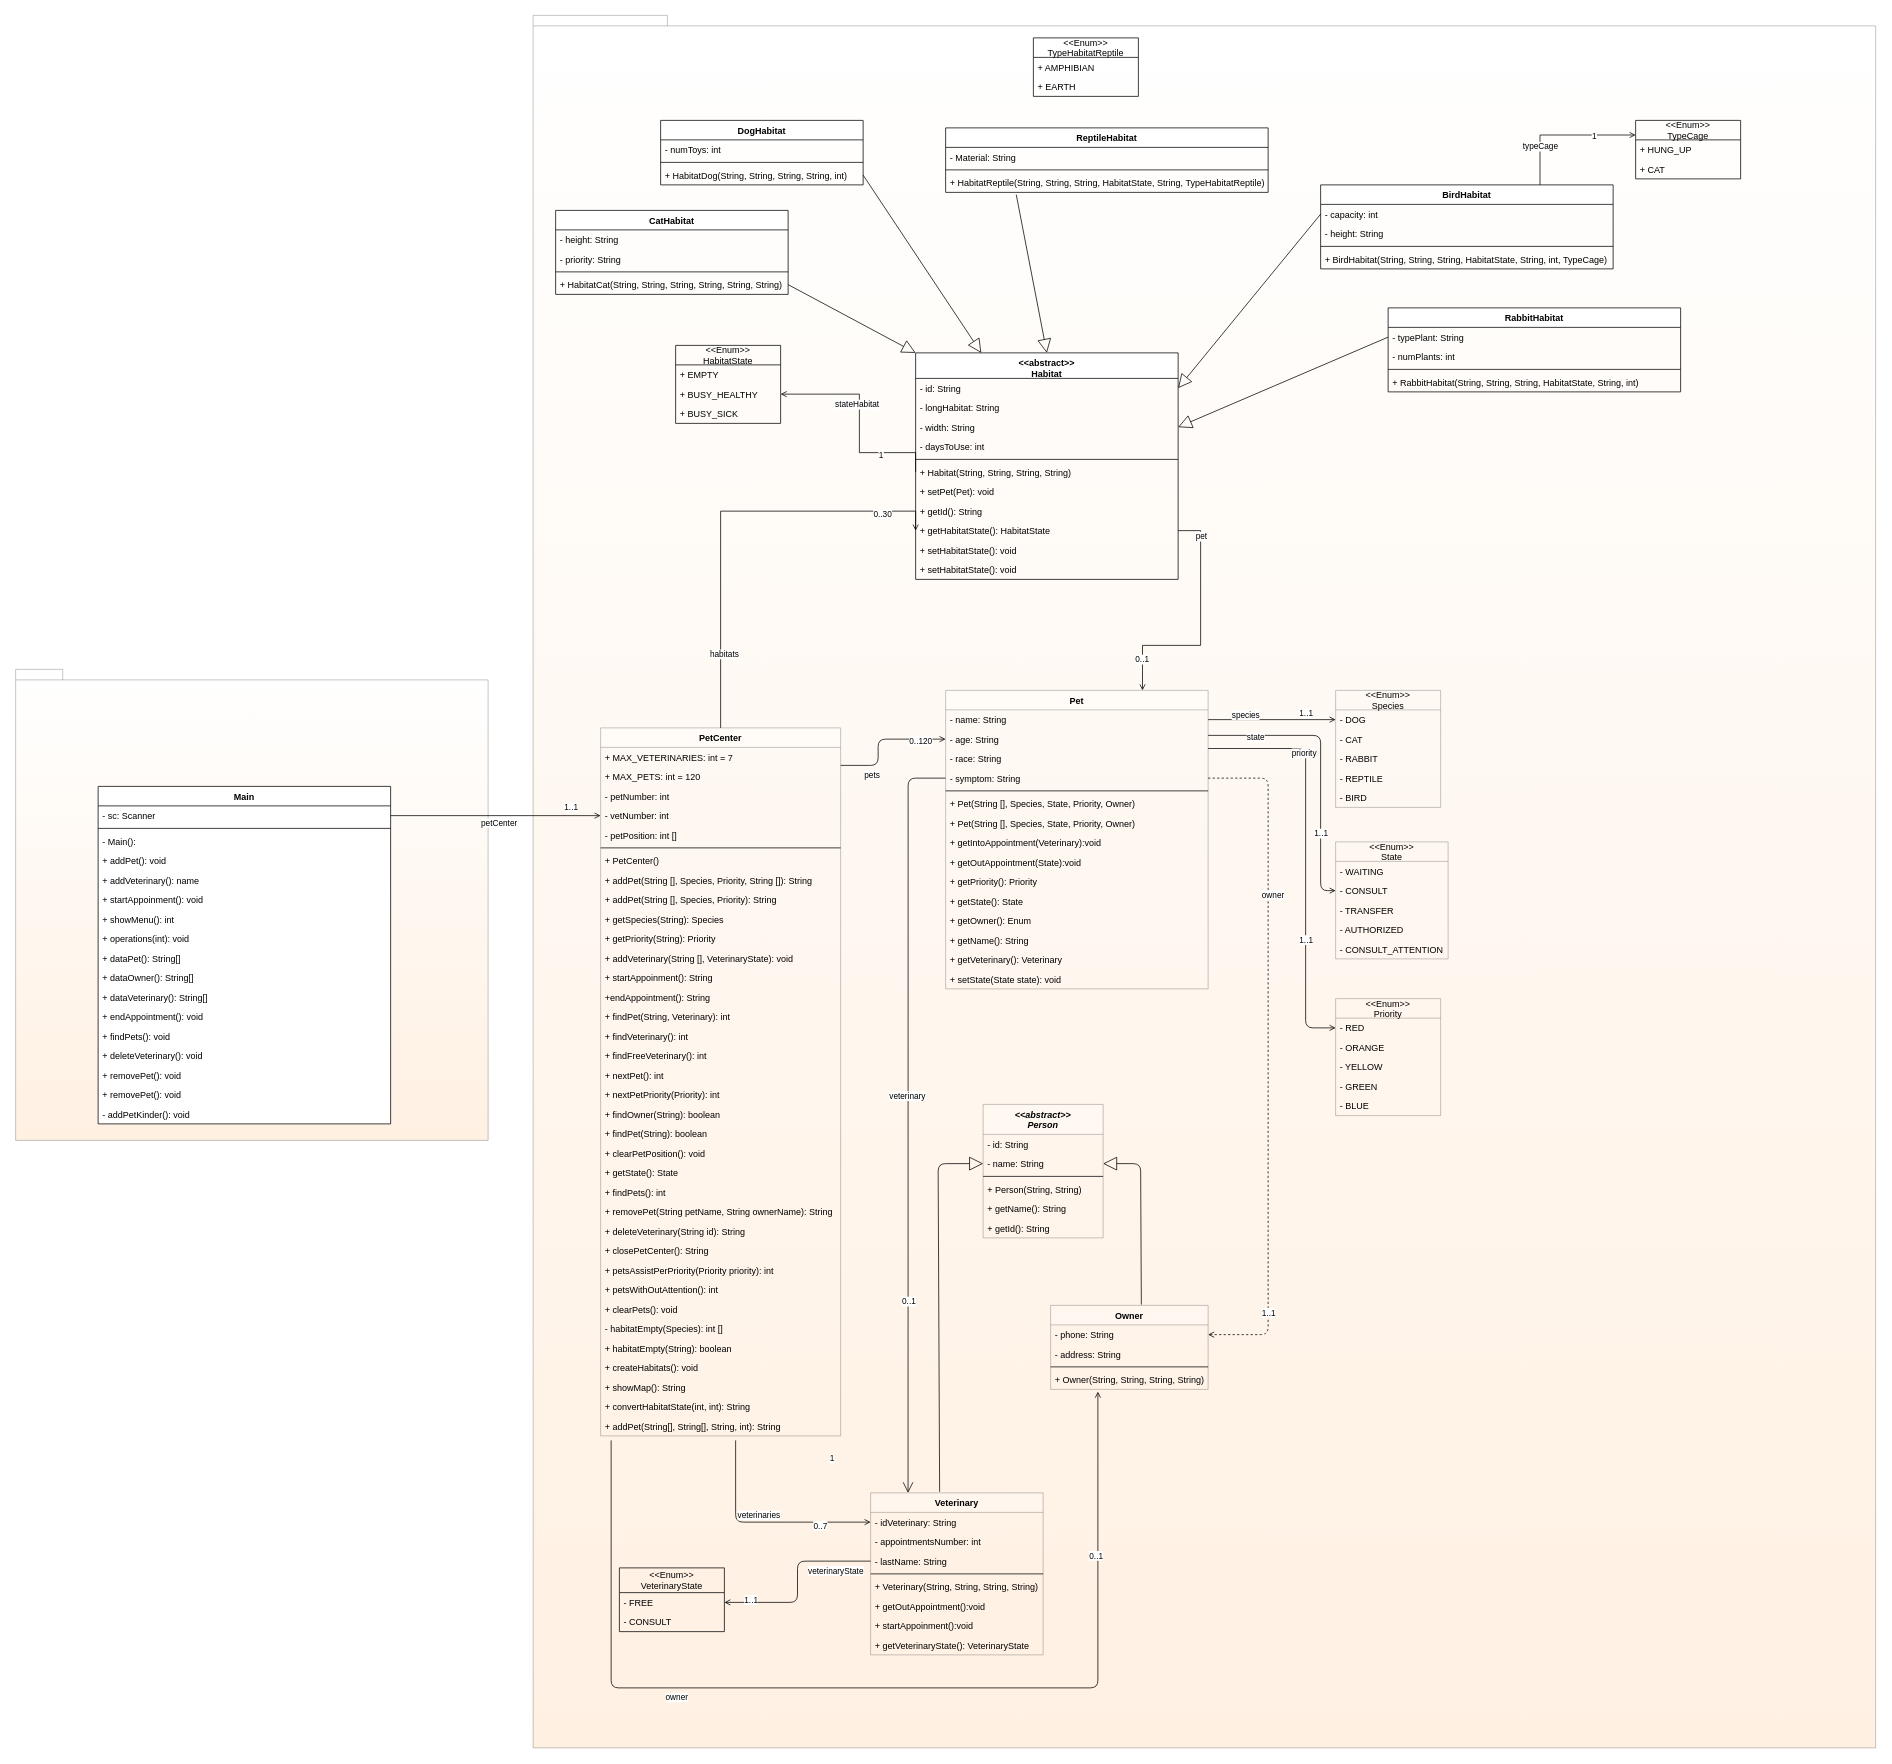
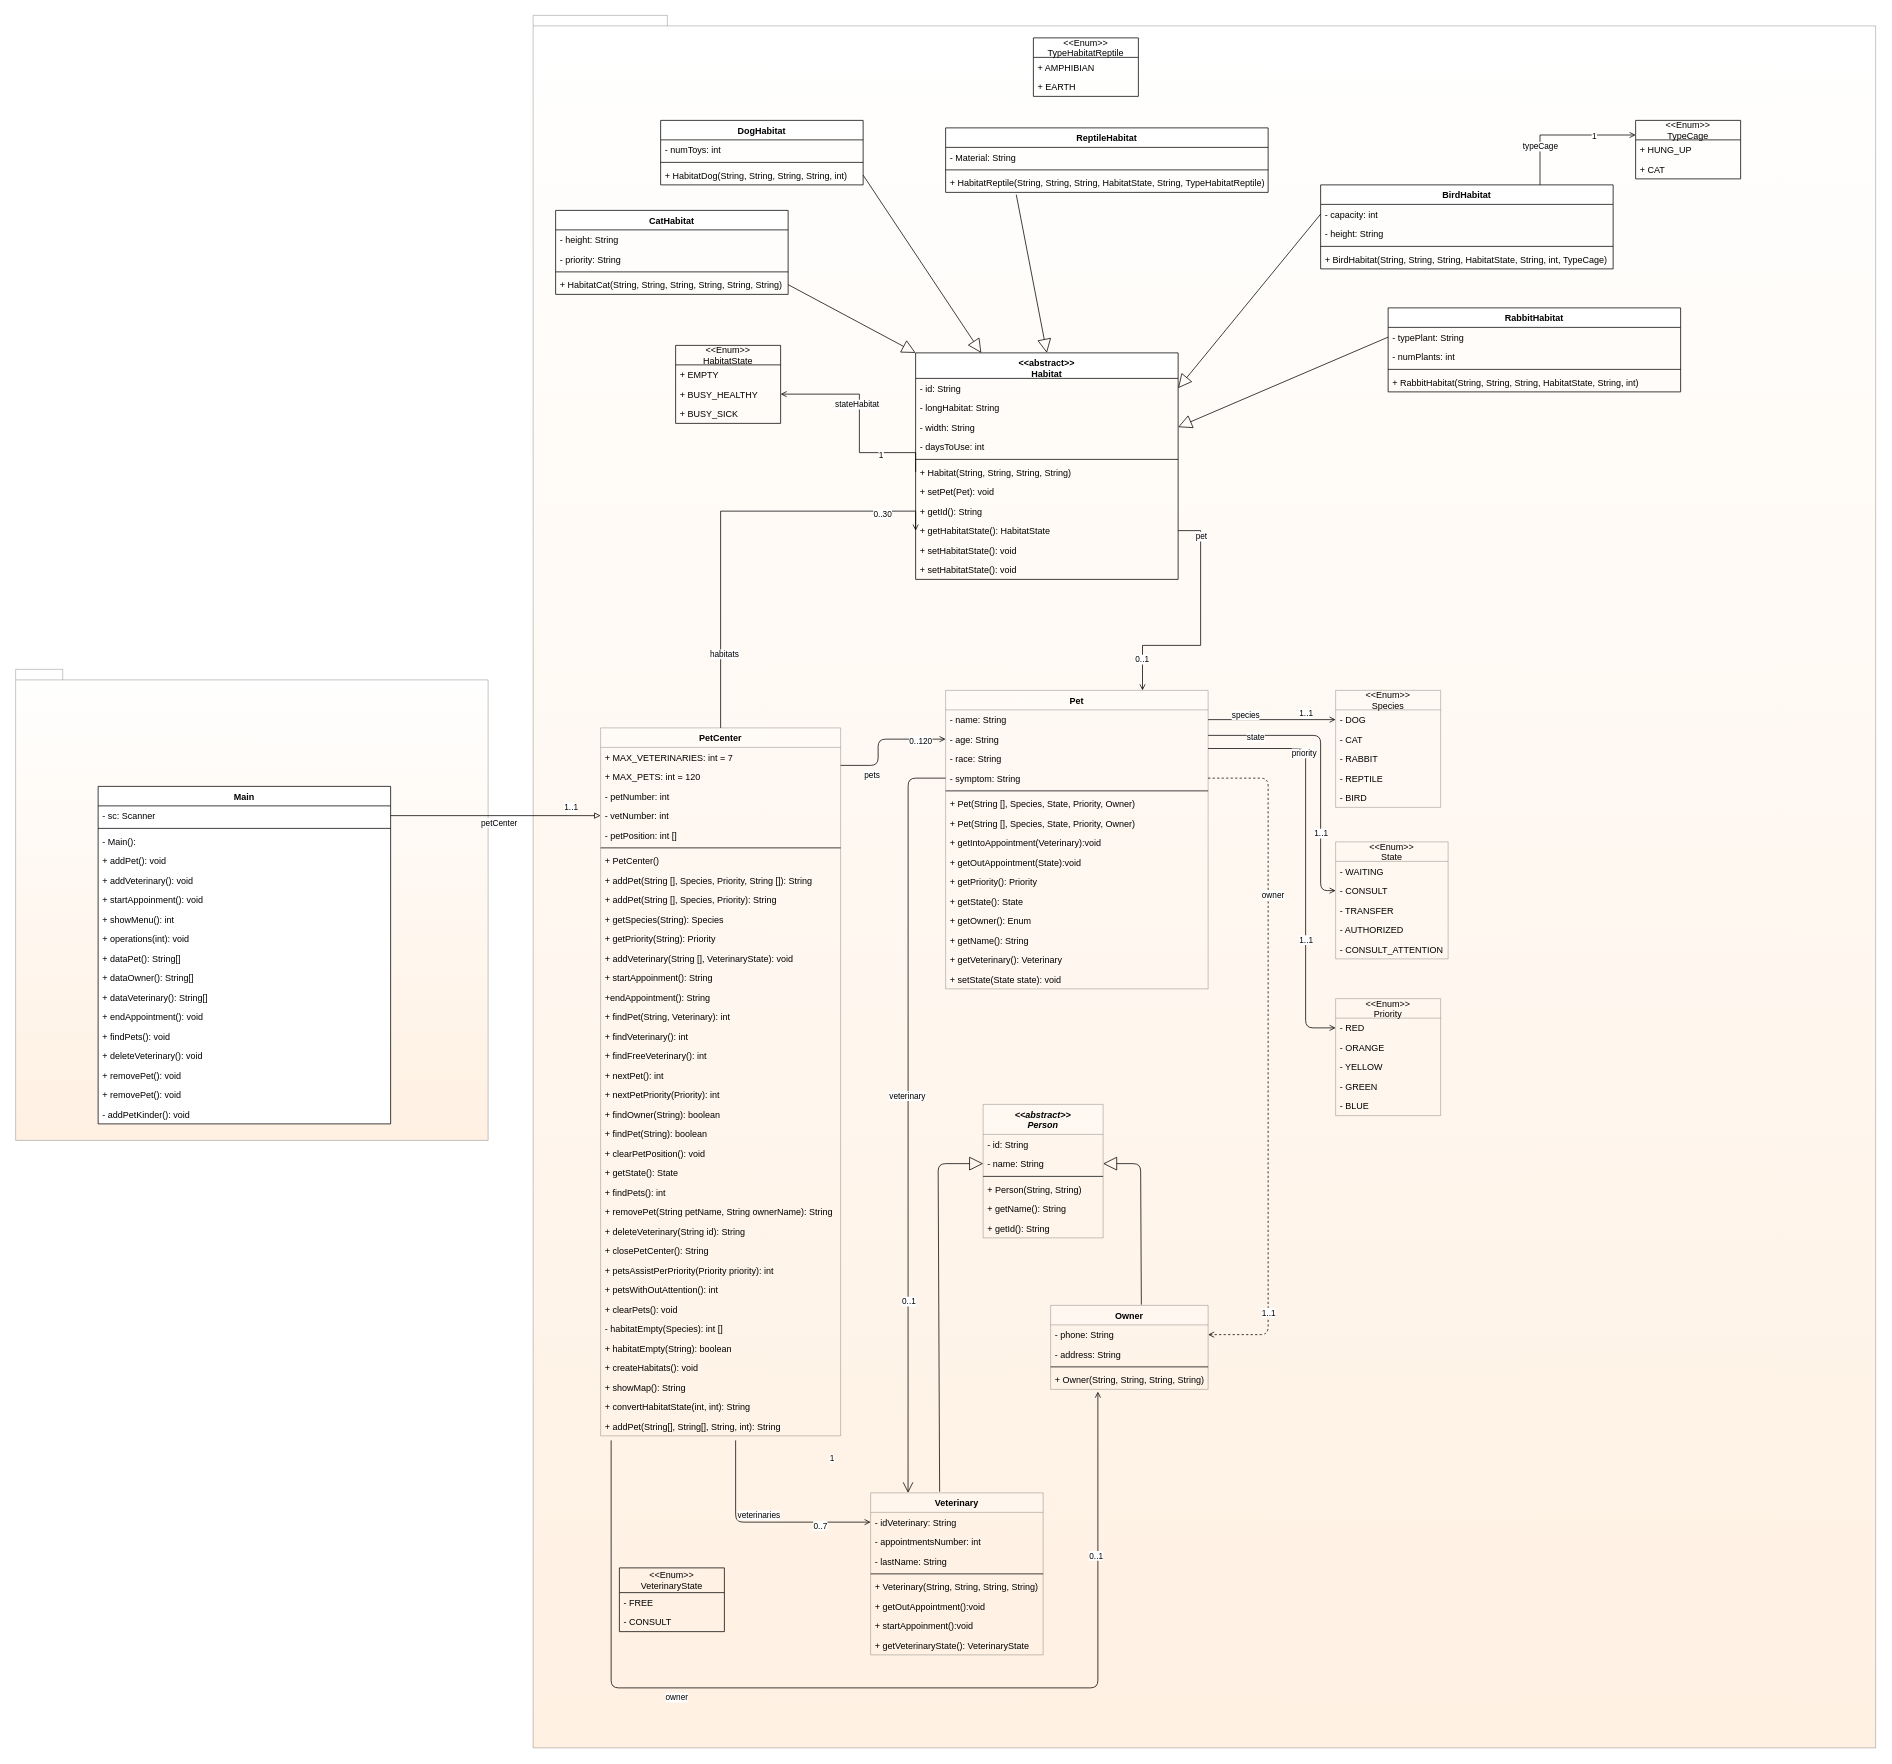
edge "- sc: Scanner" -> "- vetNumber: int": arrowhead open -> block
node "+ addVeterinary(): name": label "+ addVeterinary(): name" -> "+ addVeterinary(): void"
edge "- lastName: String" -> "- FREE": removed, labels "1..1", "veterinaryState"
